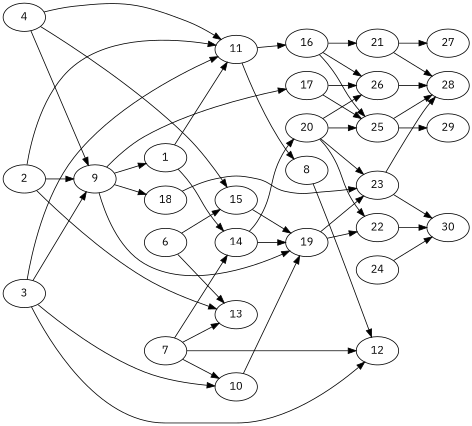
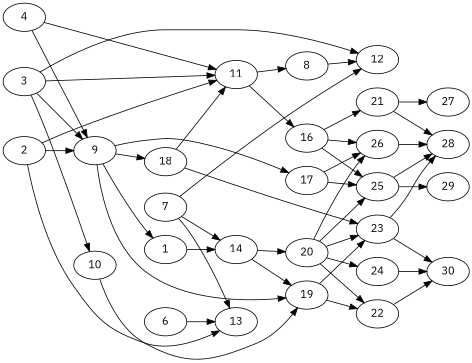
edge "1" -> "11": now "18" -> "11"
node "15": removed
edge "20" -> "24": added
edge "7" -> "10": removed
